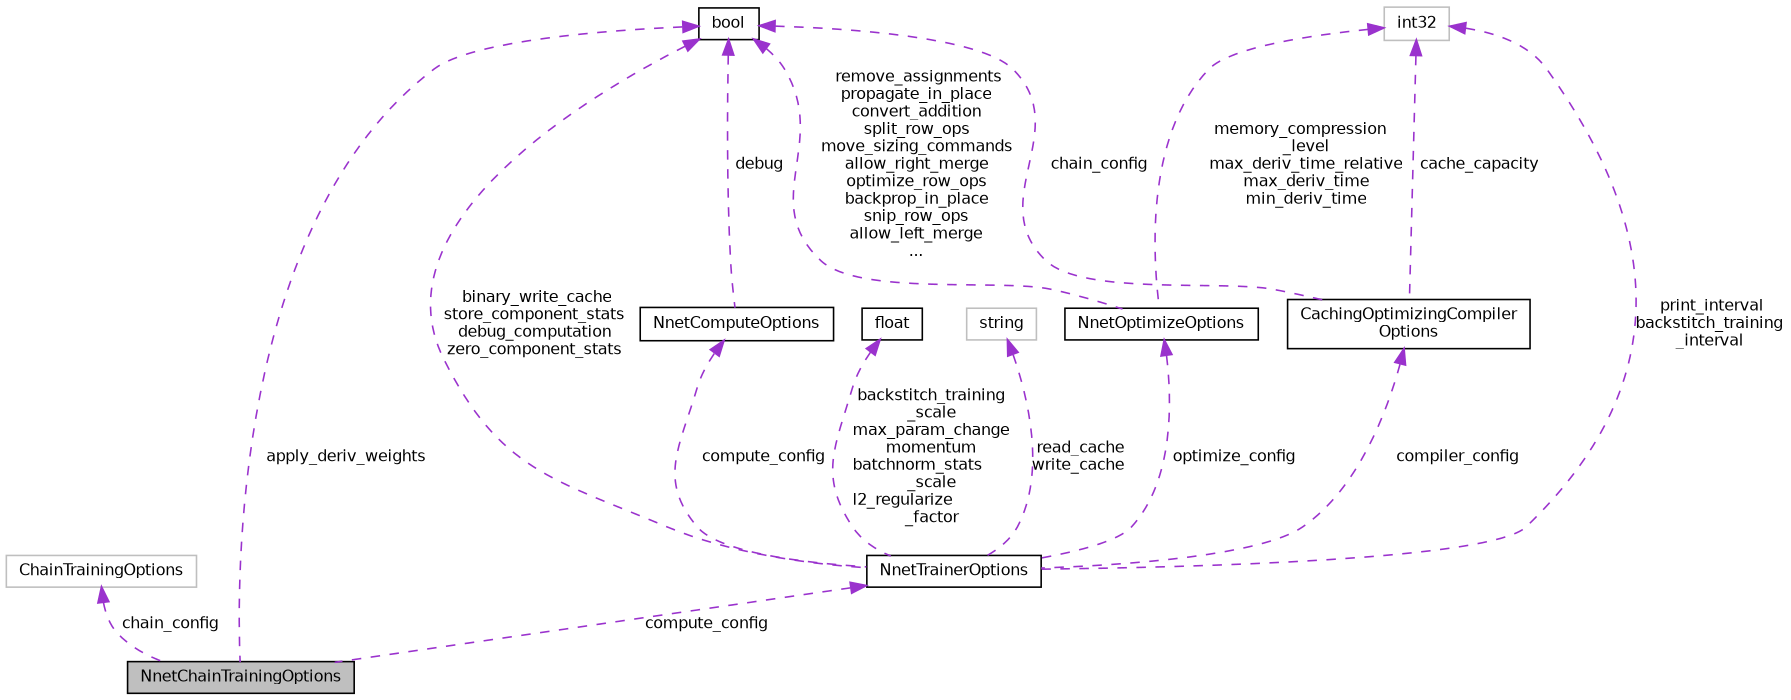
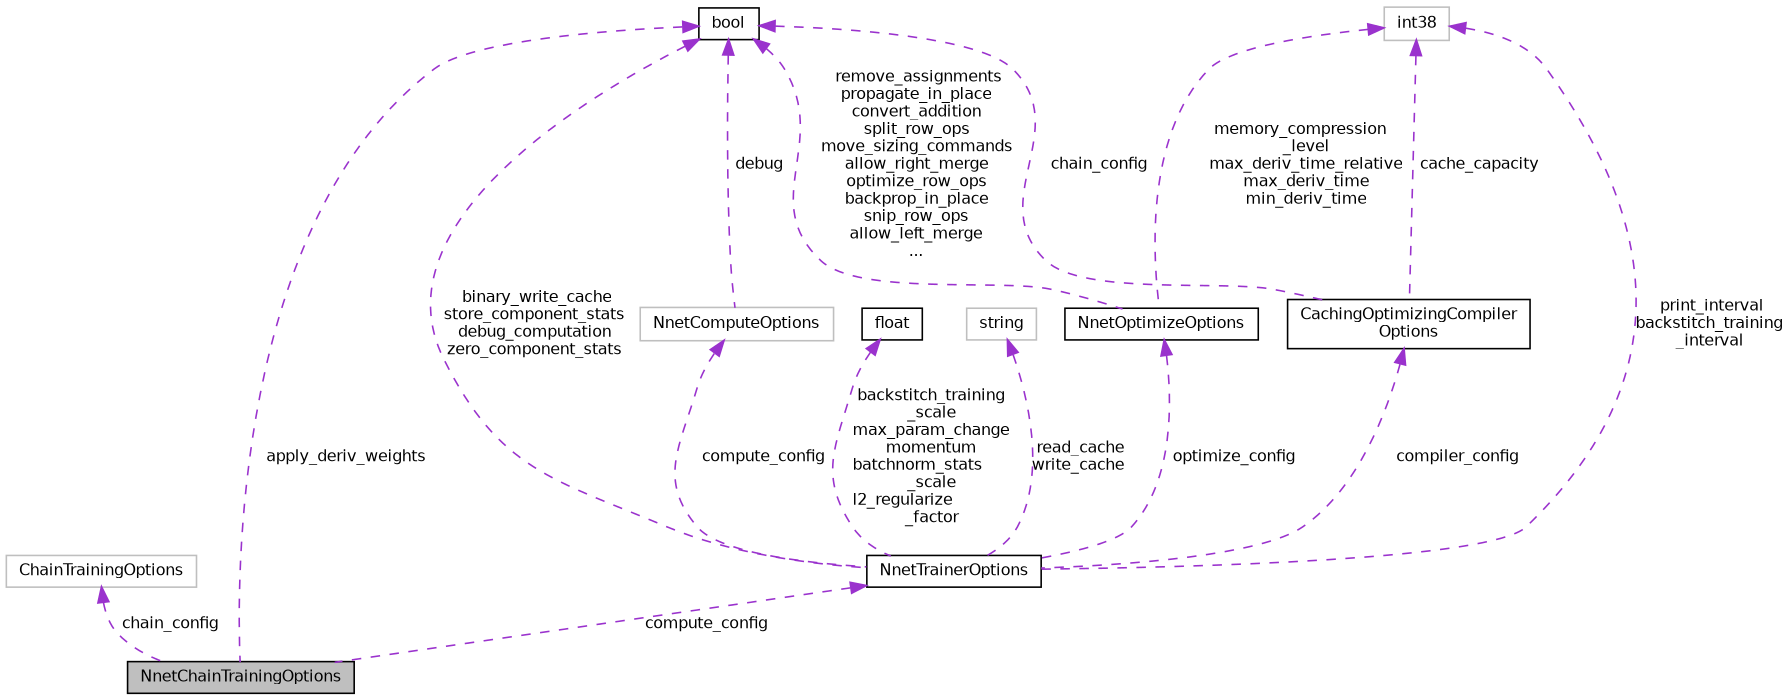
node "int32": label "int32" -> "int38"
node "NnetComputeOptions": color black -> grey75
